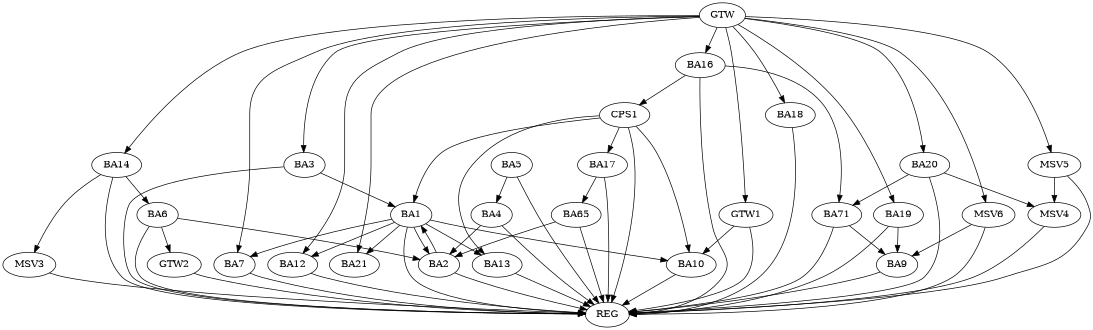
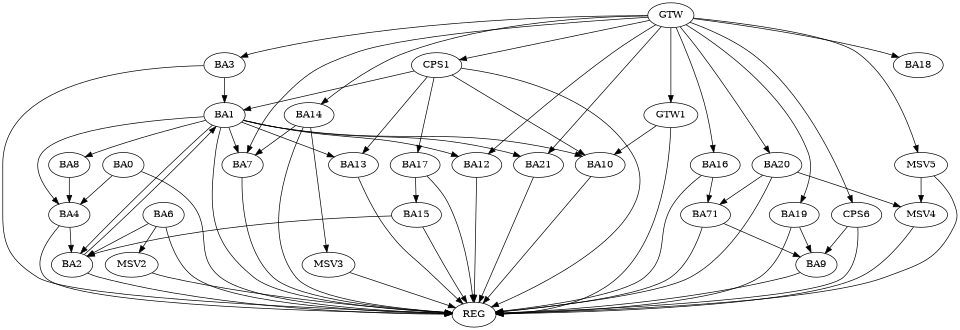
edge "BA16" -> "CPS1": now "GTW" -> "CPS1"
edge "BA1" -> "BA4": added
node "BA8": added
node "BA5": label "BA5" -> "BA0"
edge "BA14" -> "BA6": now "BA14" -> "BA7"
node "BA65": label "BA65" -> "BA15"
node "MSV6": label "MSV6" -> "CPS6"
node "GTW2": label "GTW2" -> "MSV2"
edge "BA18" -> "REG": now "BA21" -> "REG"
